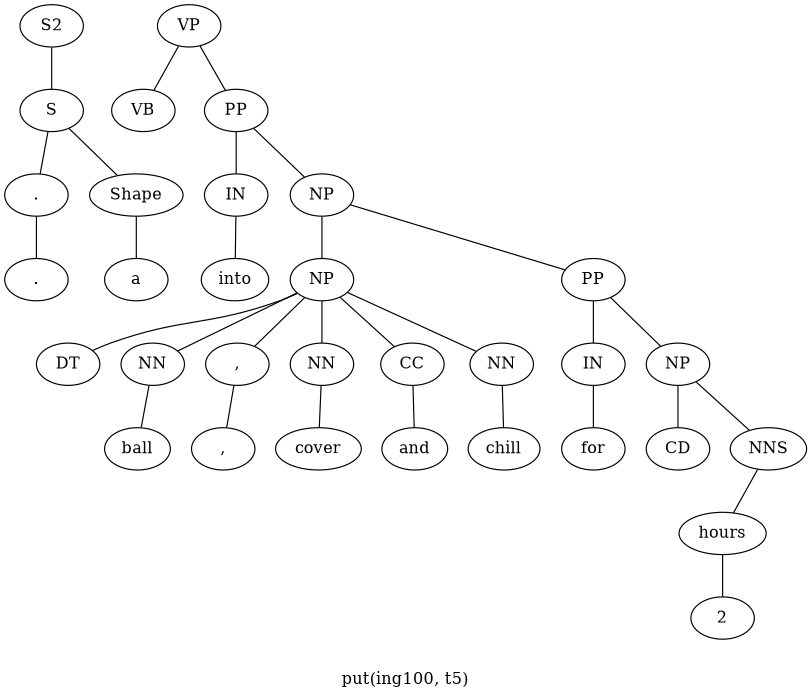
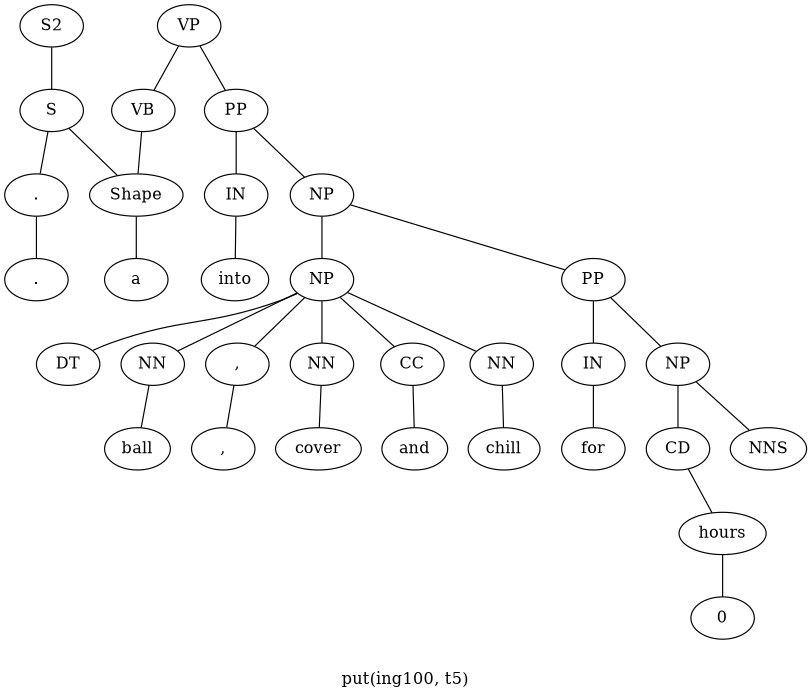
edge "VB" -- "Shape": added
edge "NNS" -- "hours": now "CD" -- "hours"
node "2": label "2" -> "0"
